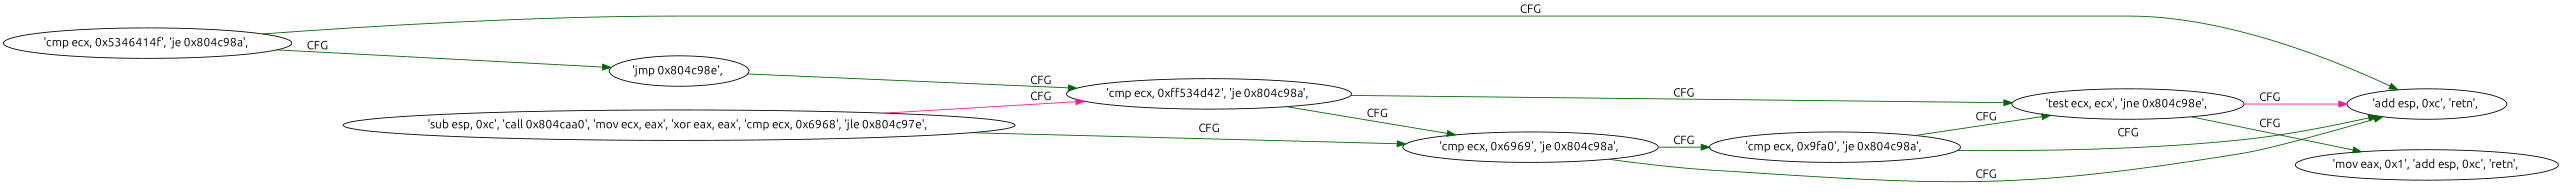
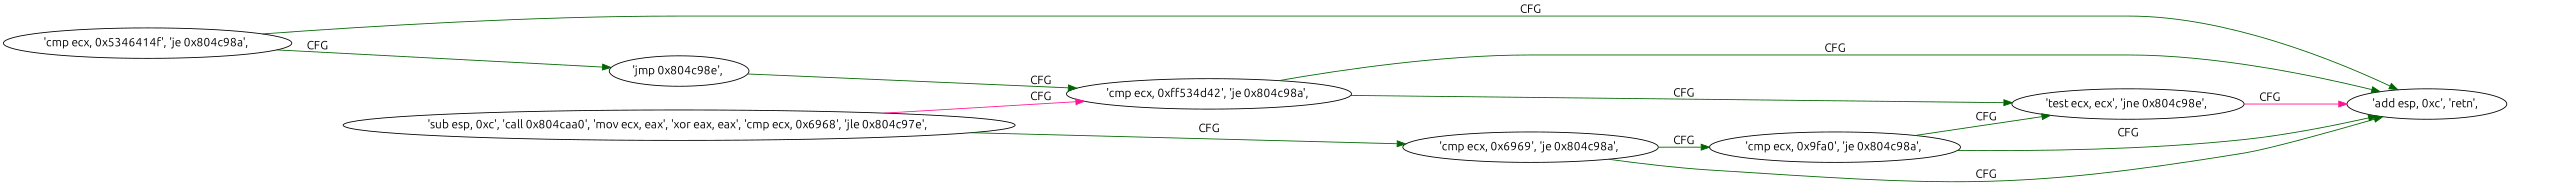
edge "'cmp ecx, 0xff534d42', 'je 0x804c98a'," -> "'cmp ecx, 0x6969', 'je 0x804c98a',": now "'cmp ecx, 0xff534d42', 'je 0x804c98a'," -> "'add esp, 0xc', 'retn',"
node "'mov eax, 0x1', 'add esp, 0xc', 'retn',": removed
